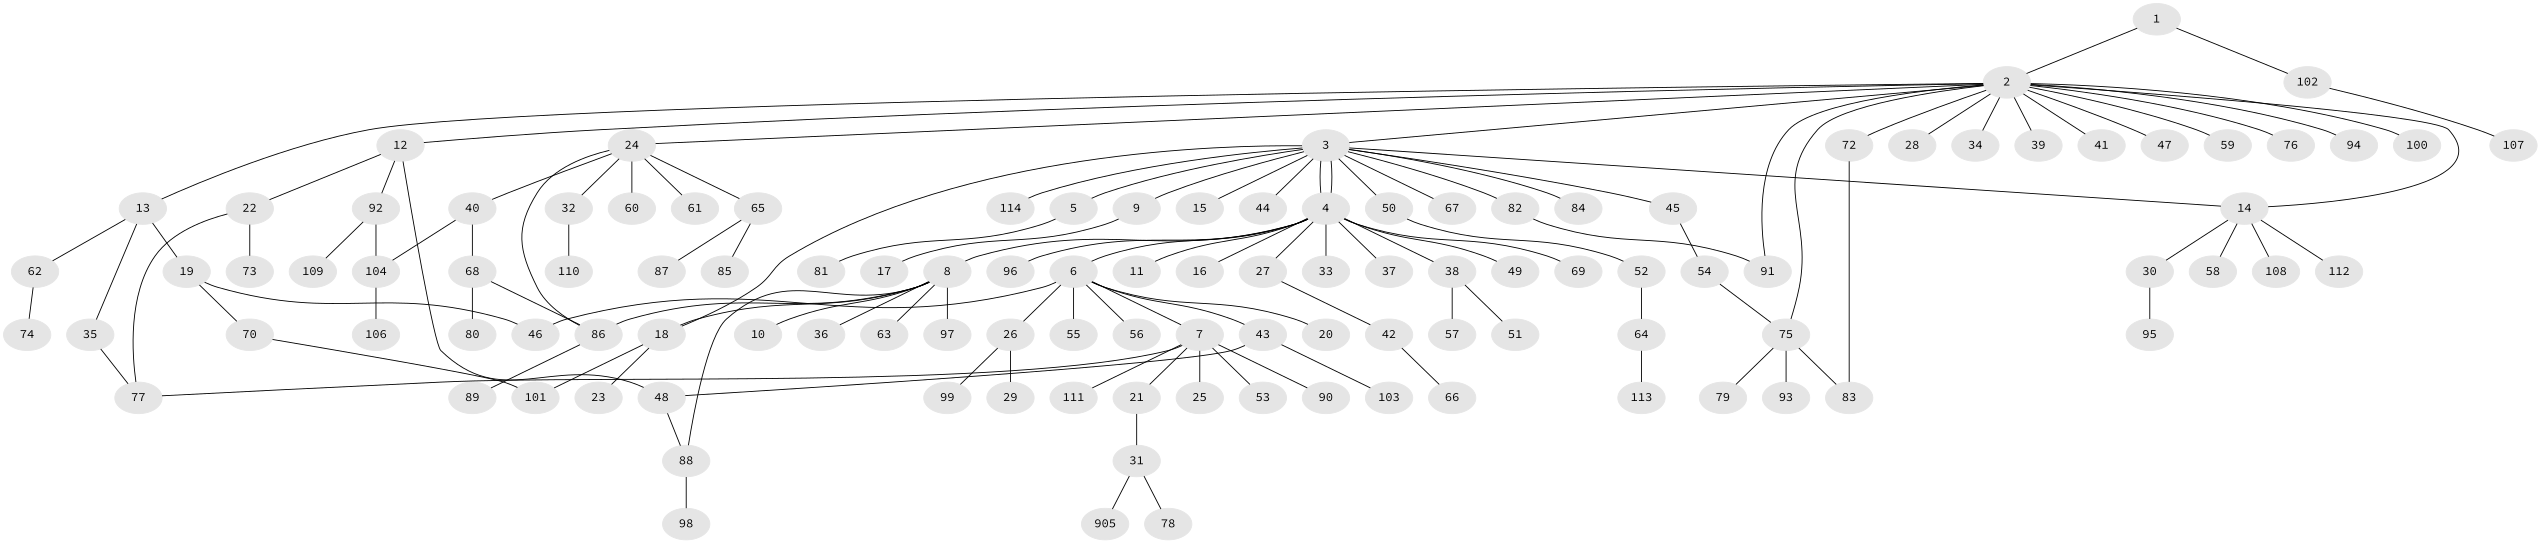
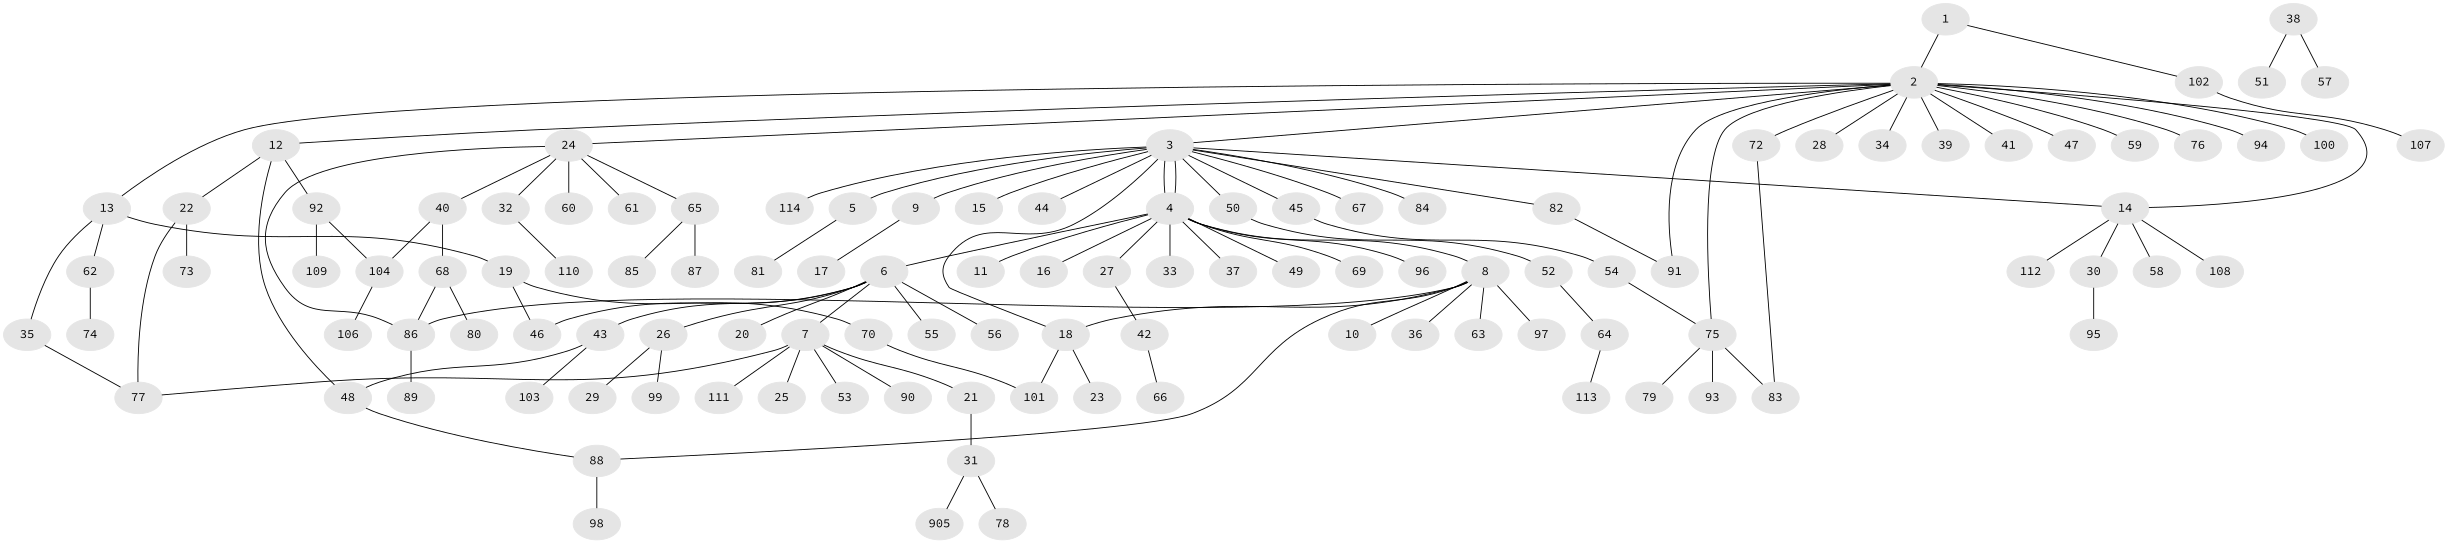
edge "4" -- "38": removed
